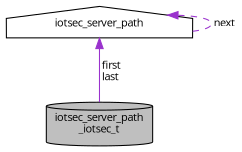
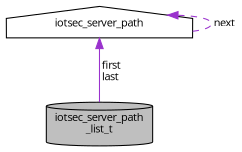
node "iotsec_server_path _iotsec_t": label "iotsec_server_path _iotsec_t" -> "iotsec_server_path _list_t"
